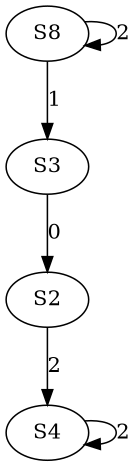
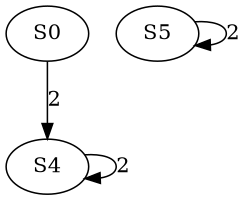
node "S8": label "S8" -> "S5"
node "S3": removed
node "S2": label "S2" -> "S0"
